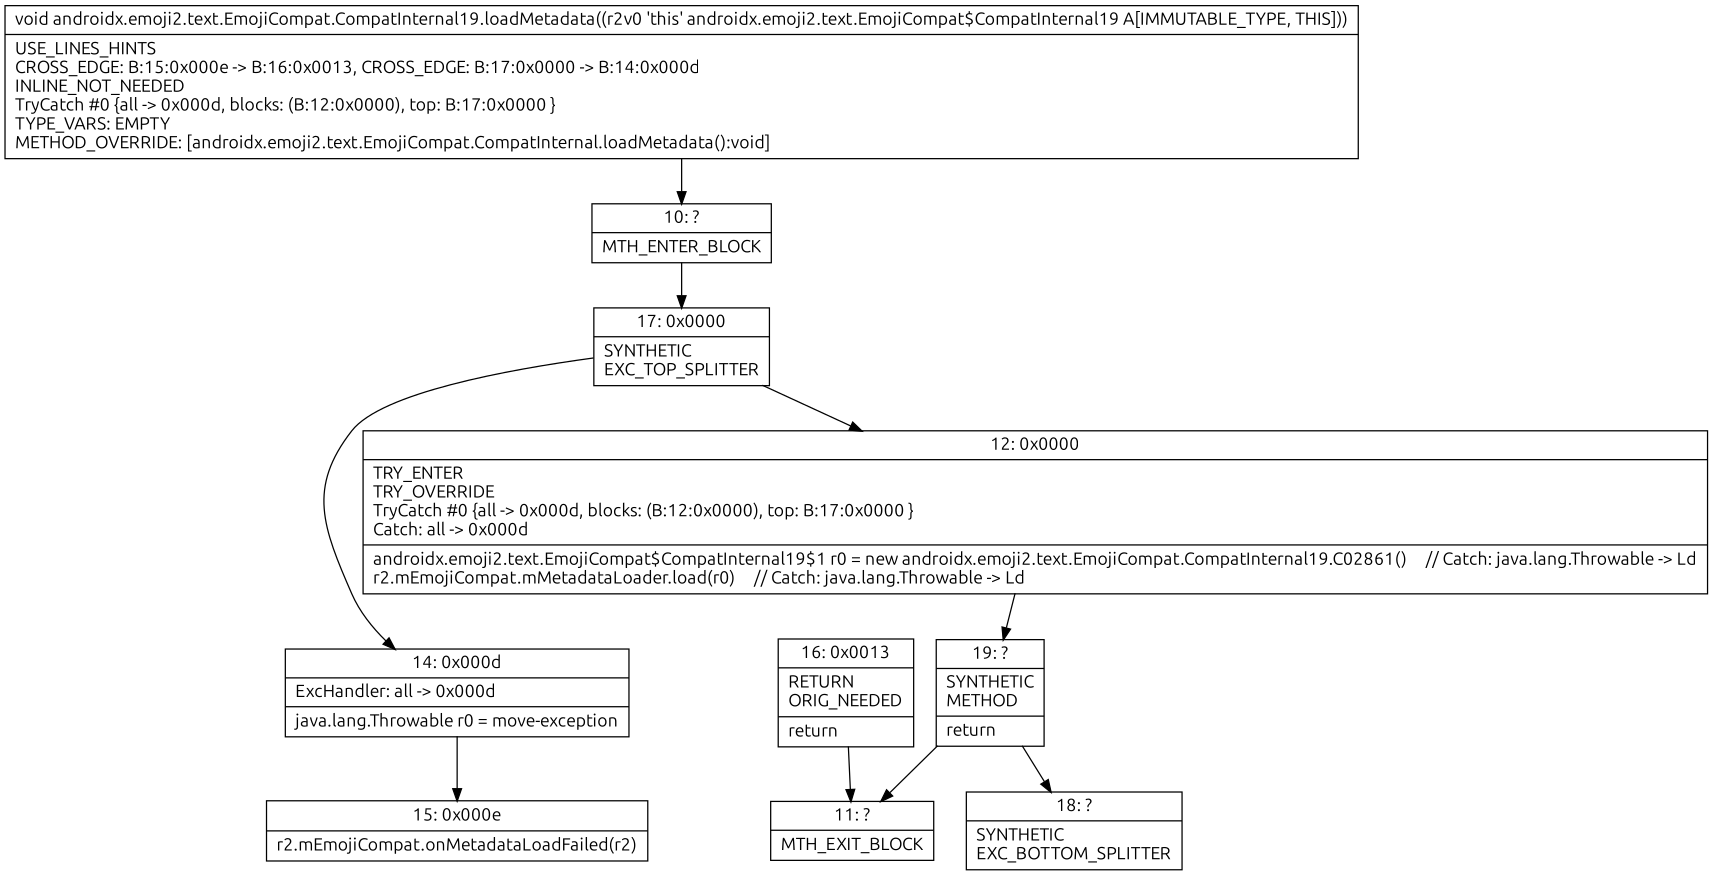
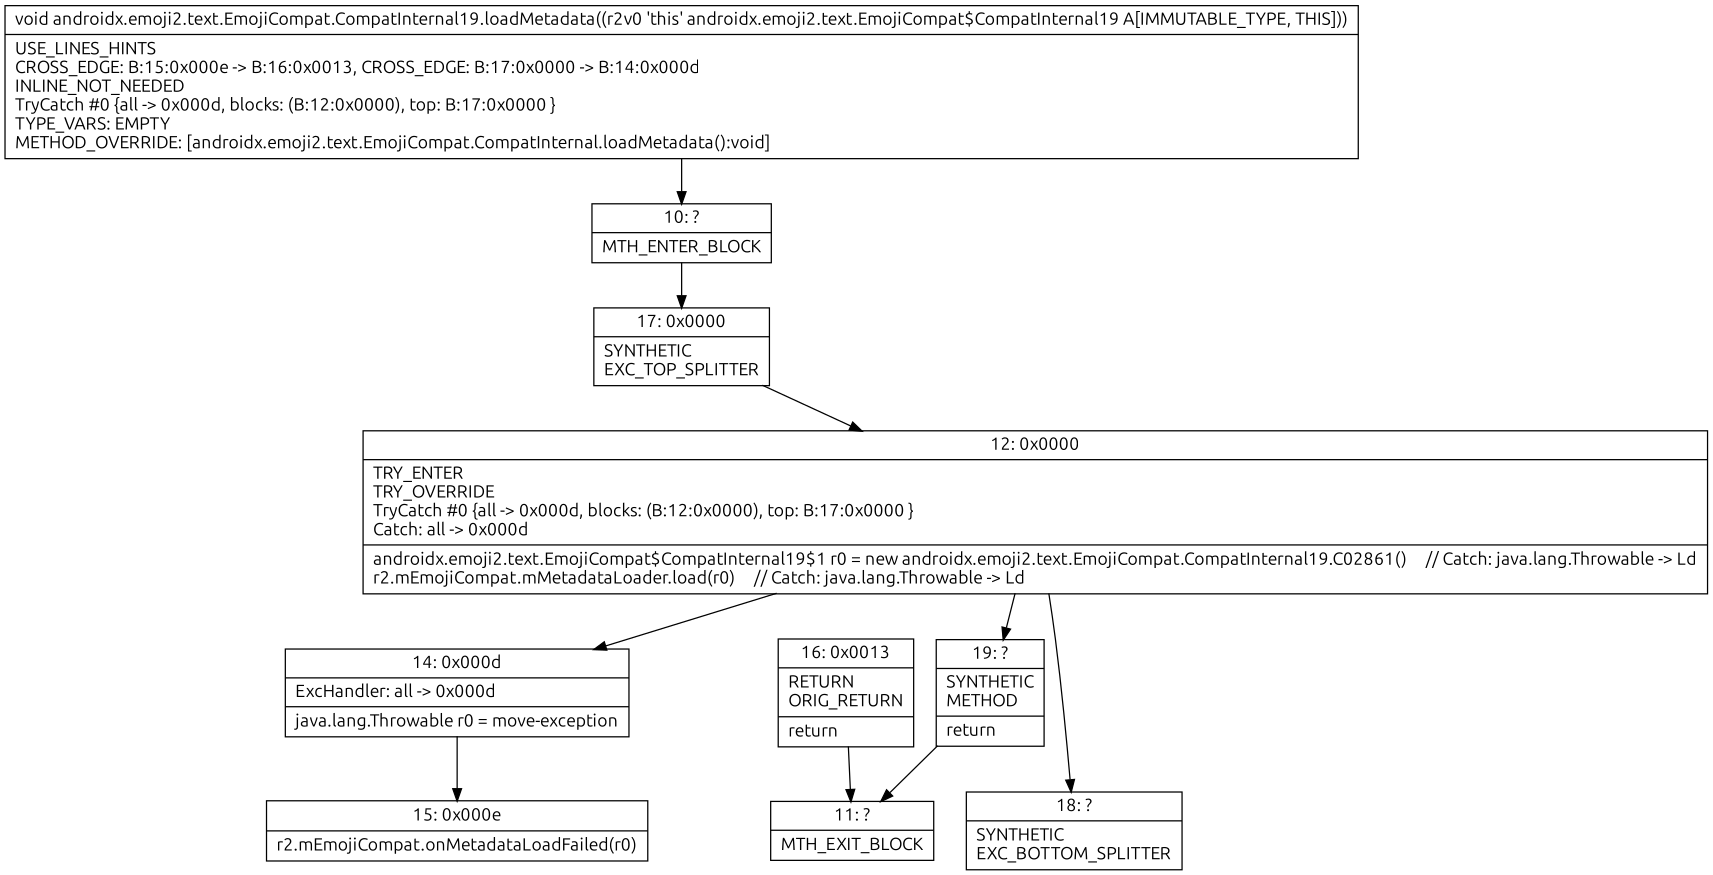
edge "17: 0x0000" -> "14: 0x000d": now "12: 0x0000" -> "14: 0x000d"
node "16: 0x0013": text "ORIG_NEEDED" -> "ORIG_RETURN"
edge "19: ?" -> "18: ?": now "12: 0x0000" -> "18: ?"
node "15: 0x000e": text "r2.mEmojiCompat.onMetadataLoadFailed(r2)" -> "r2.mEmojiCompat.onMetadataLoadFailed(r0)"
